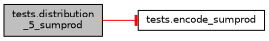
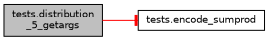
node "tests.distribution _5_sumprod": label "tests.distribution _5_sumprod" -> "tests.distribution _5_getargs"
